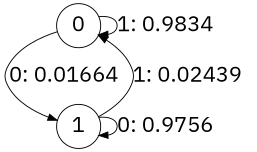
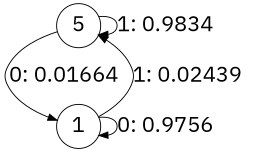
node "0": label "0" -> "5"
